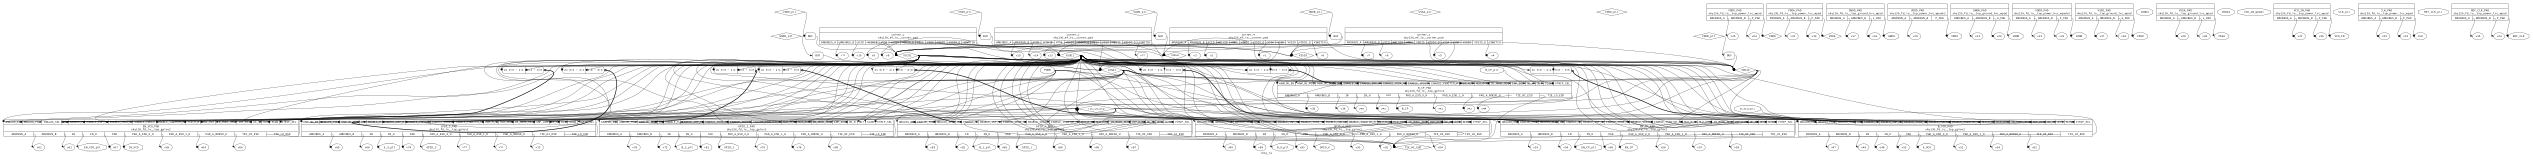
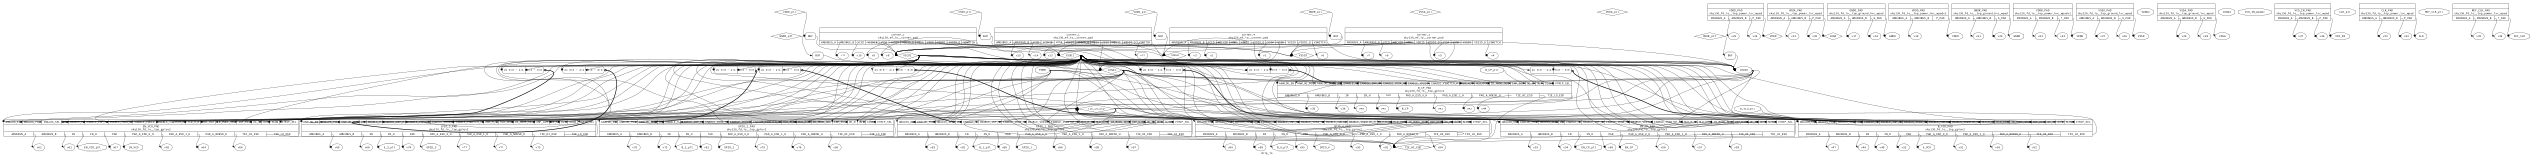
node "VDDIO": shape diamond -> octagon
